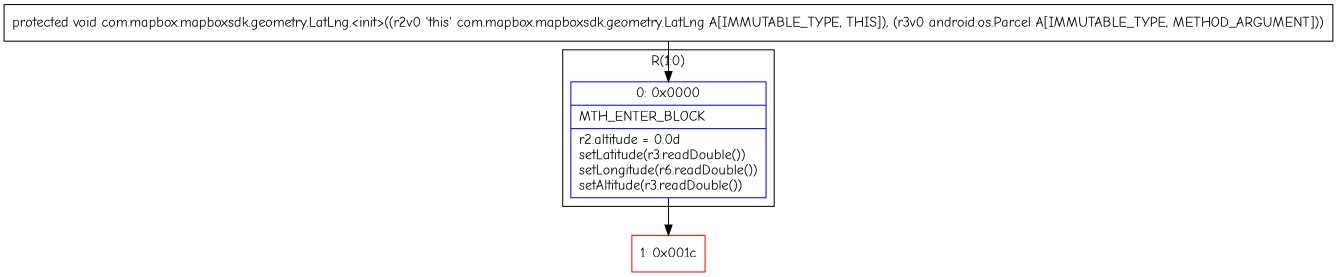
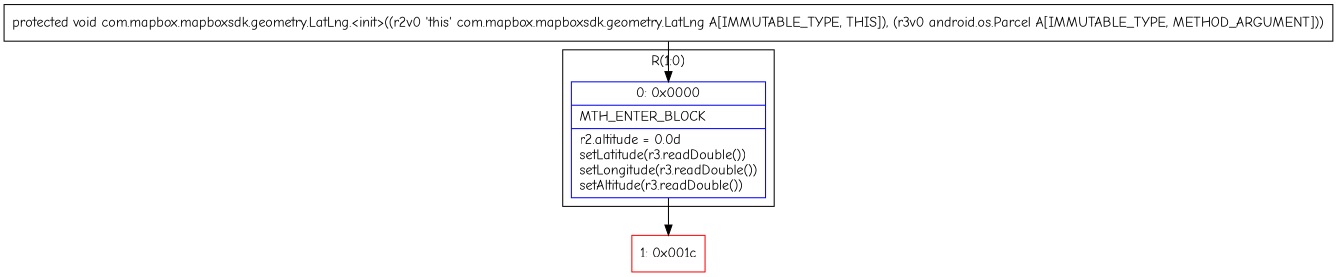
node "0: 0x0000": text "setLongitude(r6.readDouble())" -> "setLongitude(r3.readDouble())"
